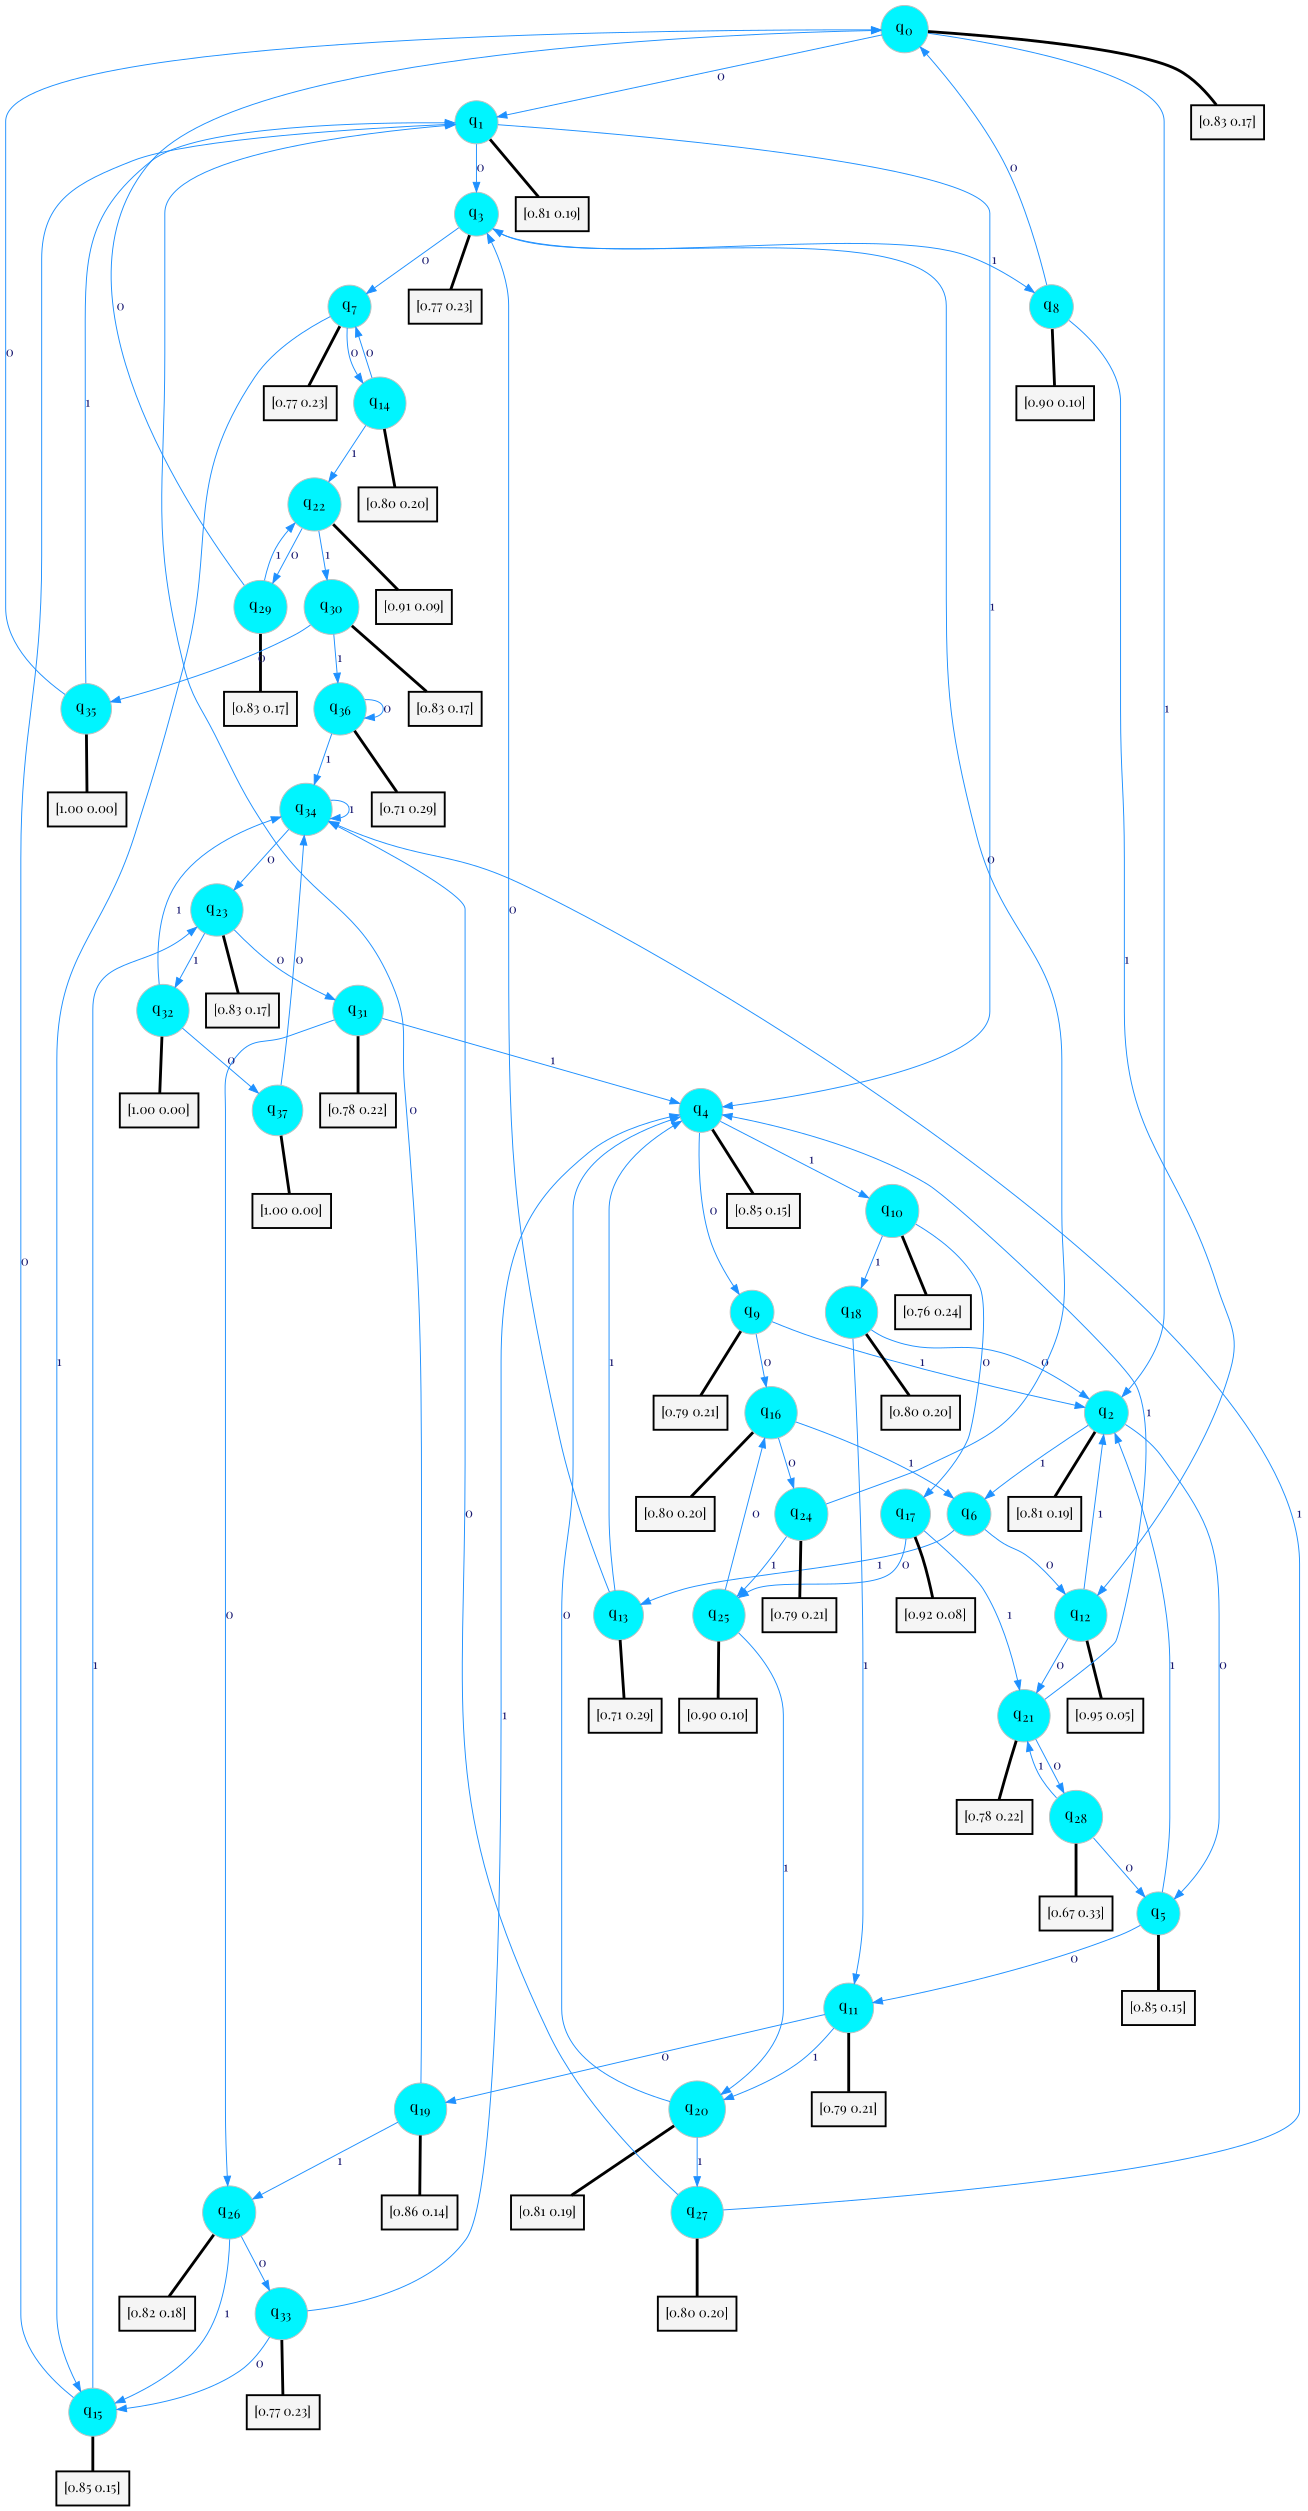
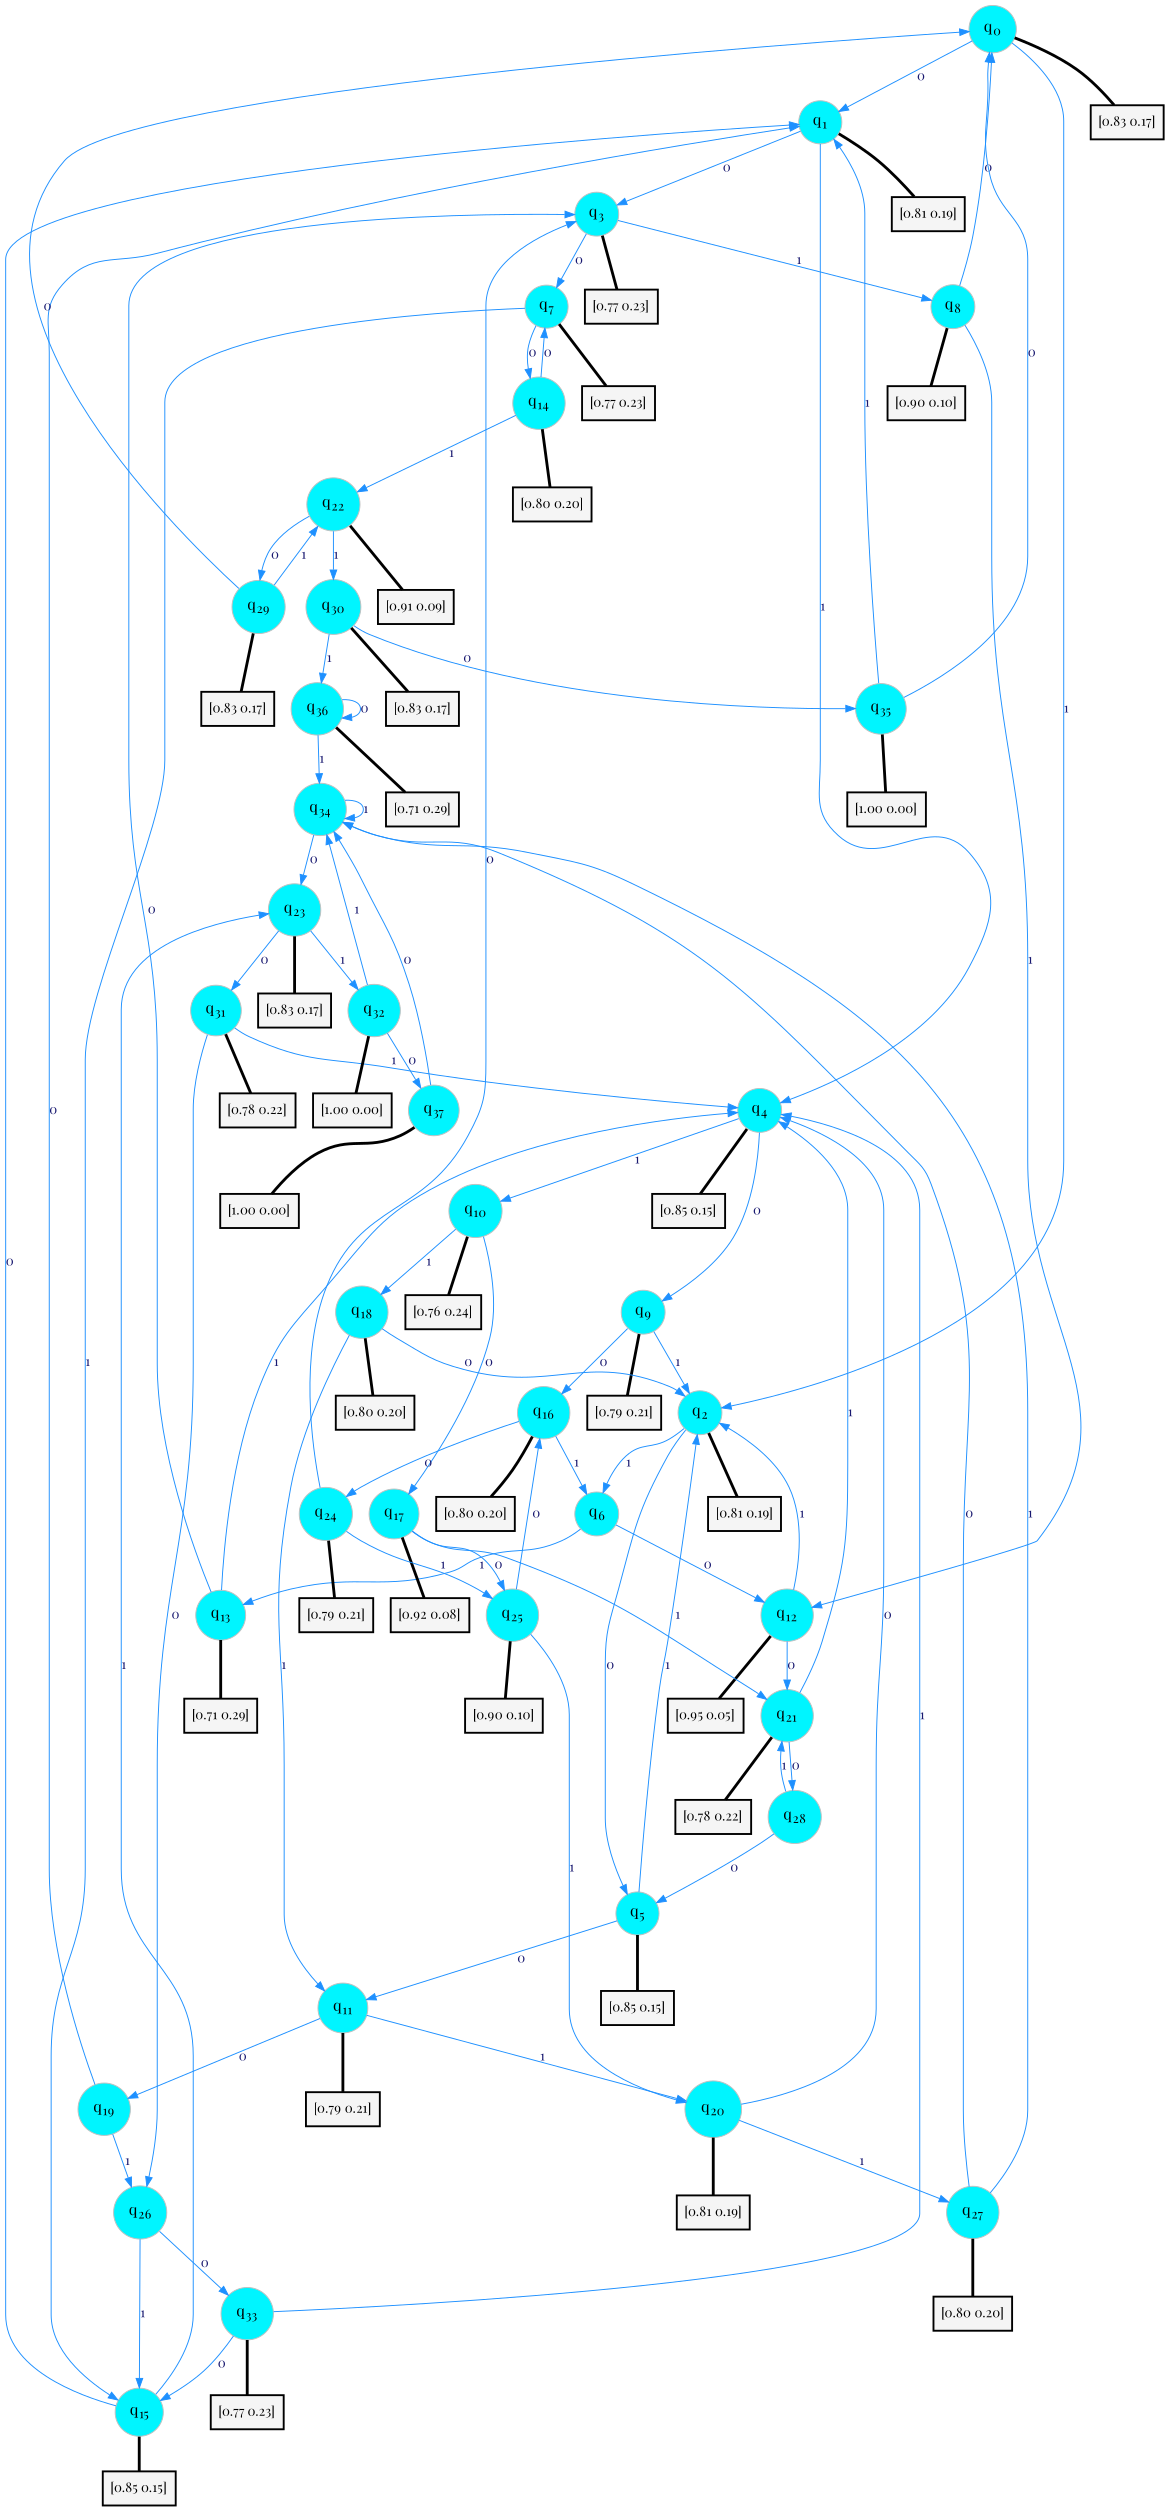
node "[0.67 0.33]": removed
node "[0.86 0.14]": removed
node "[0.82 0.18]": removed
